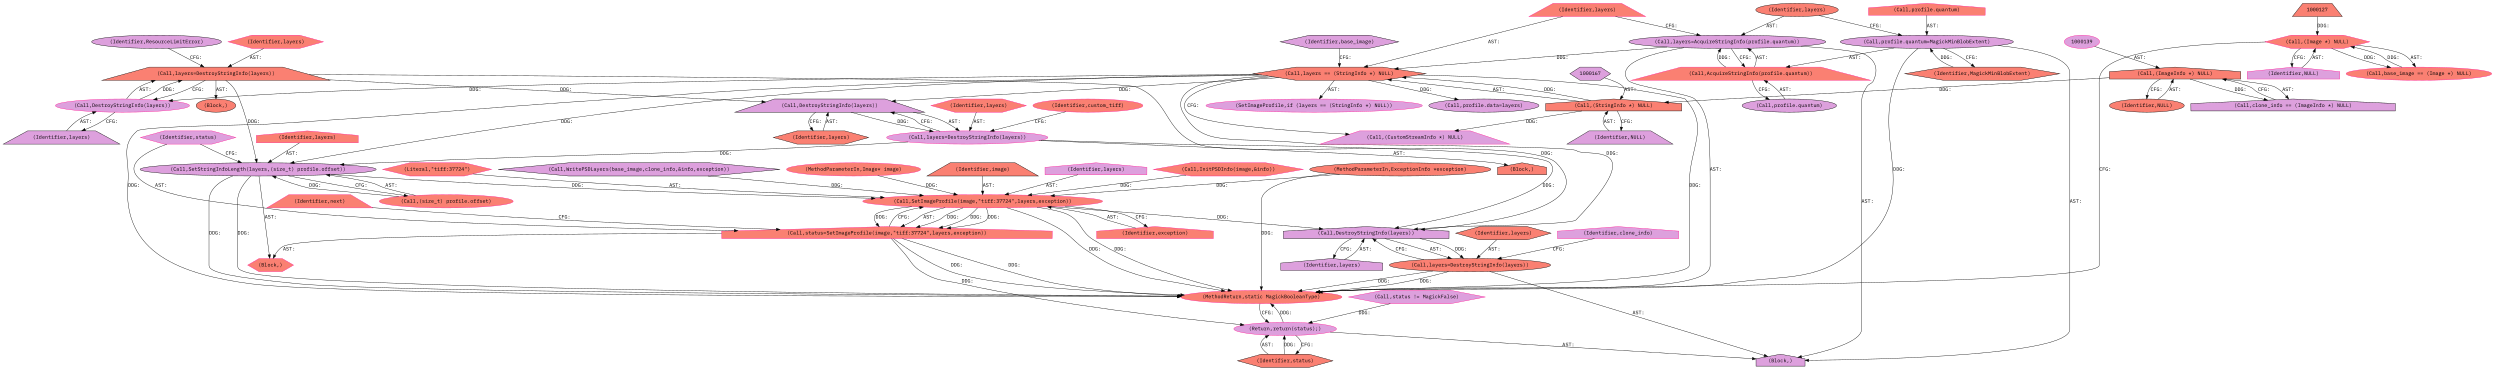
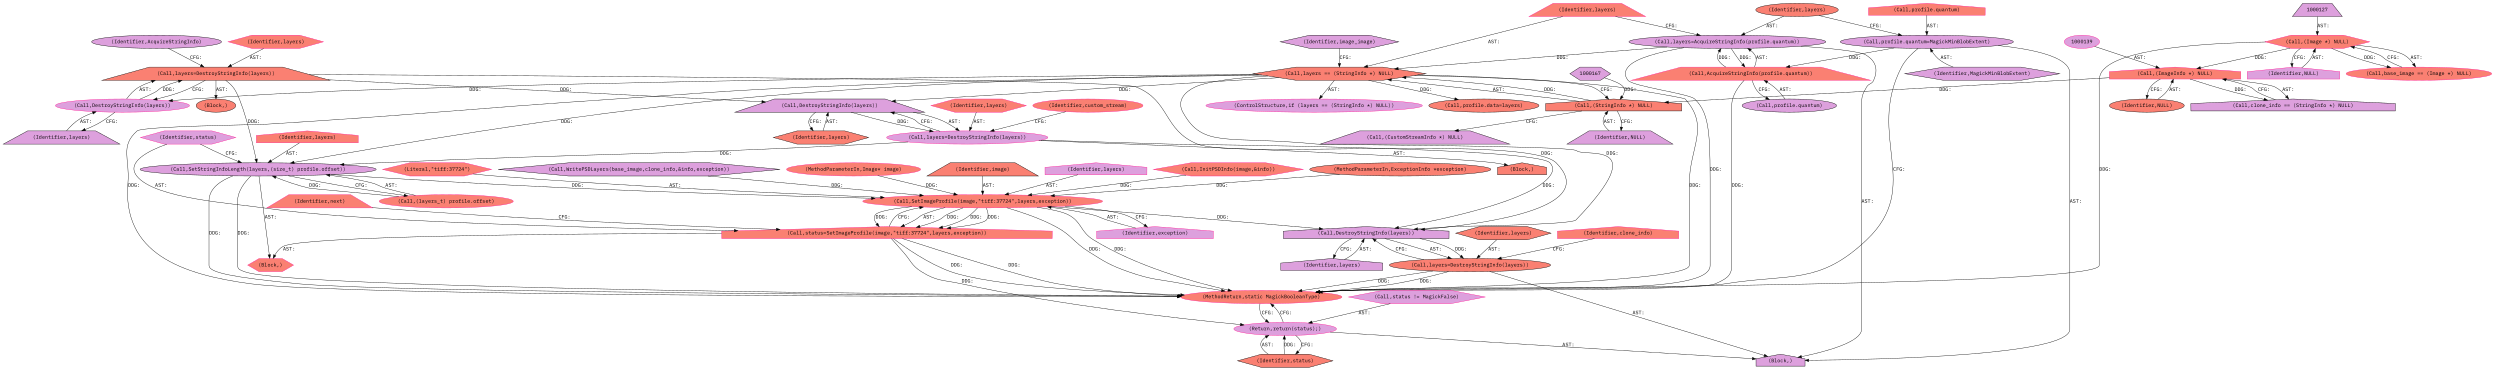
node "1000127": fillcolor salmon -> plum
edge "1000127" -> "(Call,(Image *) NULL)": label "DDG: " -> "AST: "
node "(Identifier,ResourceLimitError)": label "(Identifier,ResourceLimitError)" -> "(Identifier,AcquireStringInfo)"
node "(Identifier,base_image)": label "(Identifier,base_image)" -> "(Identifier,image_image)"
edge "(Call,profile.quantum=MagickMinBlobExtent)" -> "(Identifier,MagickMinBlobExtent)": removed, label "CFG:"
edge "(Call,layers=AcquireStringInfo(profile.quantum))" -> "(Call,AcquireStringInfo(profile.quantum))": label "CFG: " -> "DDG: "
edge "(Call,profile.quantum=MagickMinBlobExtent)" -> "(Call,AcquireStringInfo(profile.quantum))": label "AST: " -> "DDG: "
edge "(Identifier,MagickMinBlobExtent)" -> "(Call,profile.quantum=MagickMinBlobExtent)": label "DDG: " -> "AST: "
edge "(Call,(Image *) NULL)" -> "(Call,(ImageInfo *) NULL)": added, label "DDG:"
edge "(Call,base_image == (Image *) NULL)" -> "(Call,(Image *) NULL)": label "DDG: " -> "CFG: "
node "(Identifier,MagickMinBlobExtent)": fillcolor salmon -> plum
node "(Call,(ImageInfo *) NULL)": color black -> deeppink
edge "1000167" -> "(Call,(StringInfo *) NULL)": label "AST: " -> "DDG: "
node "(Identifier,custom_tiff)": label "(Identifier,custom_tiff)" -> "(Identifier,custom_stream)"
node "(SetImageProfile,if (layers == (StringInfo *) NULL))": label "(SetImageProfile,if (layers == (StringInfo *) NULL))" -> "(ControlStructure,if (layers == (StringInfo *) NULL))"
node "(Call,profile.data=layers)": fillcolor plum -> salmon
node "(Call,clone_info == (ImageInfo *) NULL)": label "(Call,clone_info == (ImageInfo *) NULL)" -> "(Call,clone_info == (StringInfo *) NULL)"
edge "(Call,layers == (StringInfo *) NULL)" -> "(Call,(CustomStreamInfo *) NULL)": now "(Call,layers == (StringInfo *) NULL)" -> "(Call,(StringInfo *) NULL)"
edge "(Call,(StringInfo *) NULL)" -> "(Call,(CustomStreamInfo *) NULL)": label "DDG: " -> "CFG: "
node "(Call,(CustomStreamInfo *) NULL)": color deeppink -> black
edge "(Call,layers=AcquireStringInfo(profile.quantum))" -> "(MethodReturn,static MagickBooleanType)": label "AST: " -> "DDG: "
edge "(Call,profile.quantum=MagickMinBlobExtent)" -> "(MethodReturn,static MagickBooleanType)": label "DDG: " -> "CFG: "
edge "(Call,(Image *) NULL)" -> "(MethodReturn,static MagickBooleanType)": label "CFG: " -> "DDG: "
node "(Call,(size_t) profile.offset)": label "(Call,(size_t) profile.offset)" -> "(Call,(layers_t) profile.offset)"
edge "(MethodParameterIn,ExceptionInfo *exception)" -> "(MethodReturn,static MagickBooleanType)": now "(Call,AcquireStringInfo(profile.quantum))" -> "(MethodReturn,static MagickBooleanType)"
node "(Identifier,exception)": fillcolor salmon -> plum
node "(Identifier,clone_info)": fillcolor plum -> salmon
edge "(Return,return(status);)" -> "(MethodReturn,static MagickBooleanType)": label "DDG: " -> "CFG: "
edge "(Call,status != MagickFalse)" -> "(Return,return(status);)": label "DDG: " -> "AST: "
